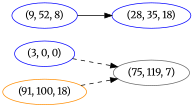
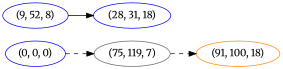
node "(28, 35, 18)": label "(28, 35, 18)" -> "(28, 31, 18)"
node "(3, 0, 0)": label "(3, 0, 0)" -> "(0, 0, 0)"
edge "(91, 100, 18)" -> "(75, 119, 7)": reversed
